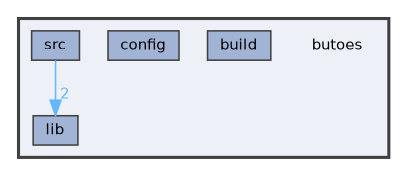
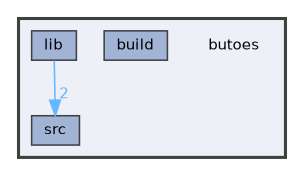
node "config": removed
edge "src" -> "lib": reversed
